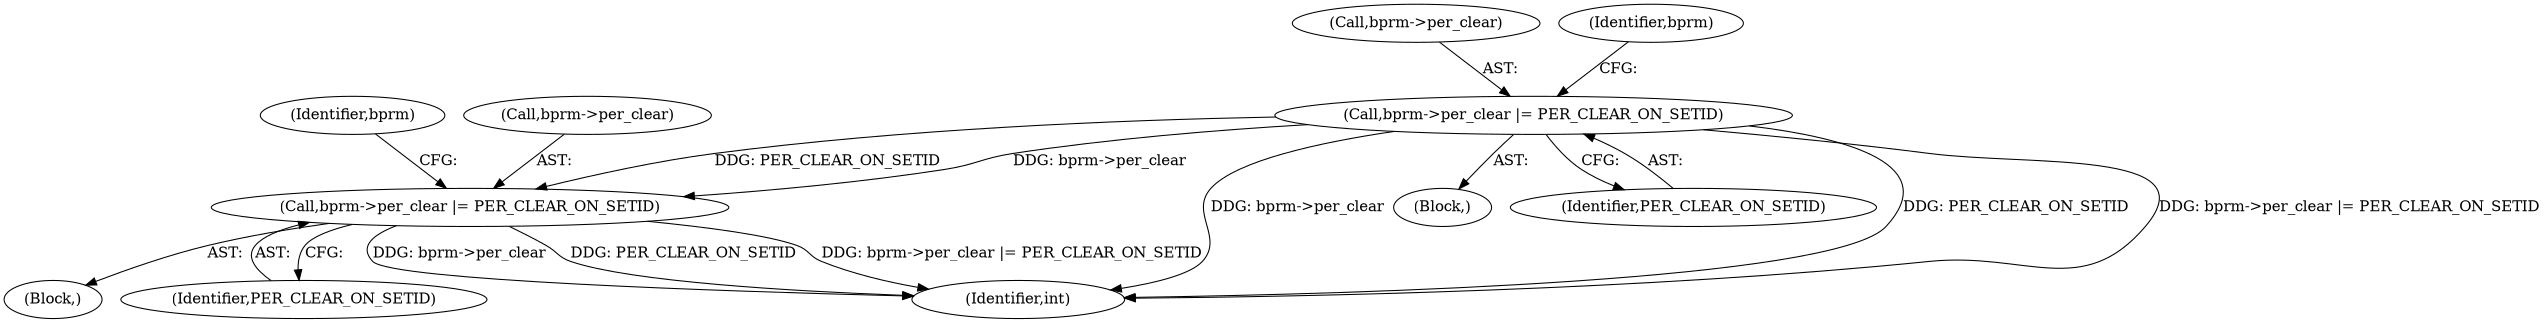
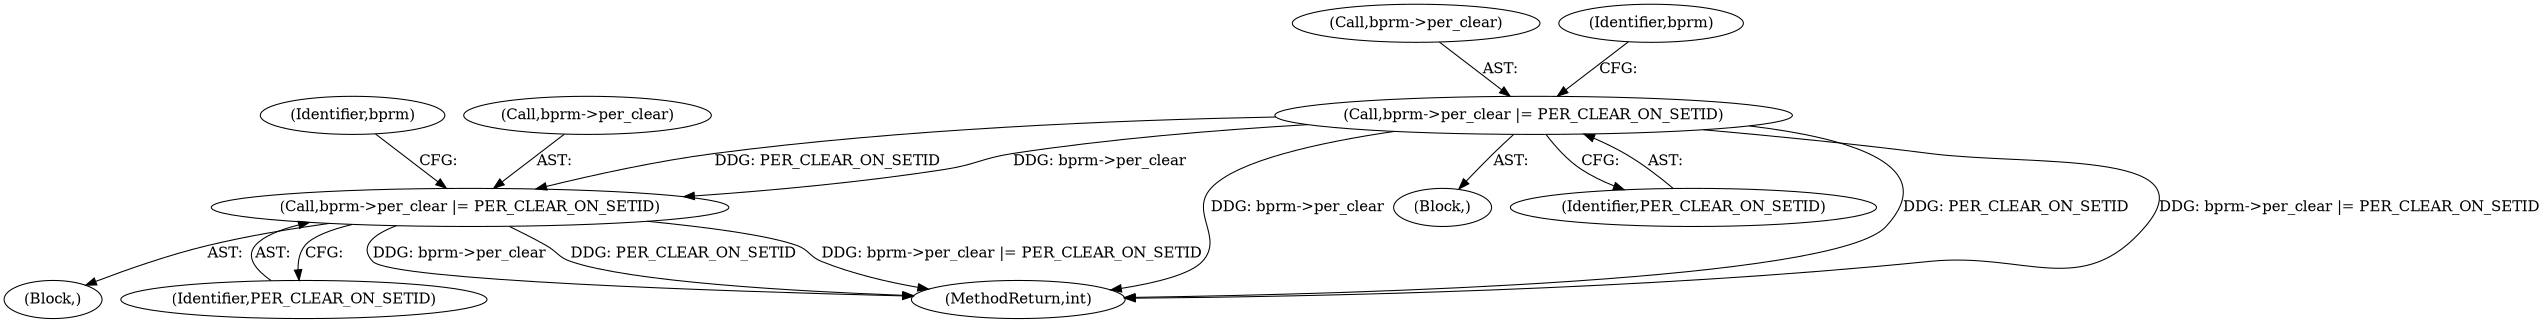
node "(Identifier,int)": label "(Identifier,int)" -> "(MethodReturn,int)"
